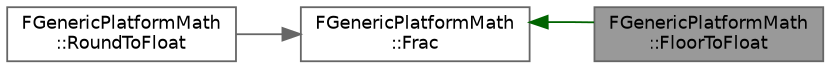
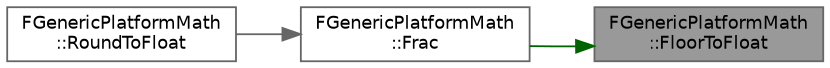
edge "FGenericPlatformMath ::FloorToFloat" -> "FGenericPlatformMath ::Frac": reversed
